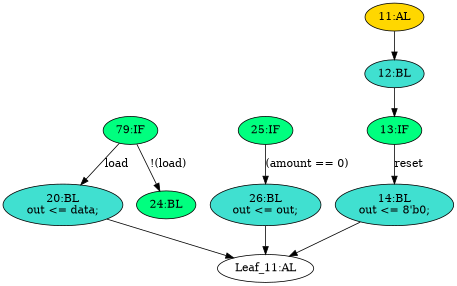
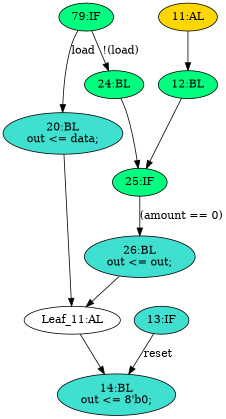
node "12:BL": fillcolor turquoise -> springgreen
edge "12:BL" -> "13:IF": now "12:BL" -> "25:IF"
edge "24:BL" -> "25:IF": added
node "13:IF": fillcolor springgreen -> turquoise
edge "14:BL out <= 8'b0;" -> "Leaf_11:AL": reversed
